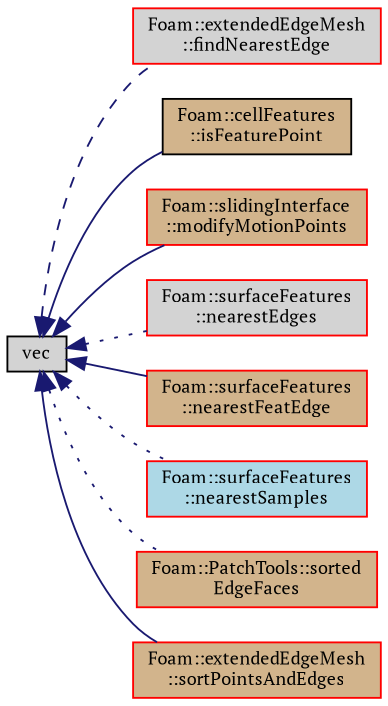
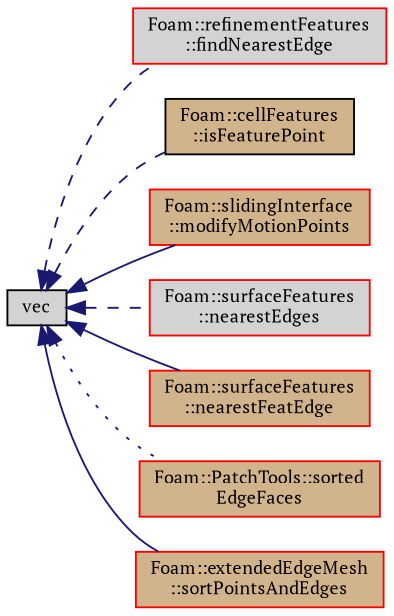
node "Foam::extendedEdgeMesh ::findNearestEdge": label "Foam::extendedEdgeMesh ::findNearestEdge" -> "Foam::refinementFeatures ::findNearestEdge"
edge "Foam::cellFeatures ::isFeaturePoint" -> "vec": style solid -> dashed
edge "Foam::surfaceFeatures ::nearestEdges" -> "vec": style dotted -> dashed
node "Foam::surfaceFeatures ::nearestSamples": removed
